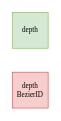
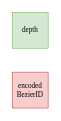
node "depth BezierID": label "depth BezierID" -> "encoded BezierID"
